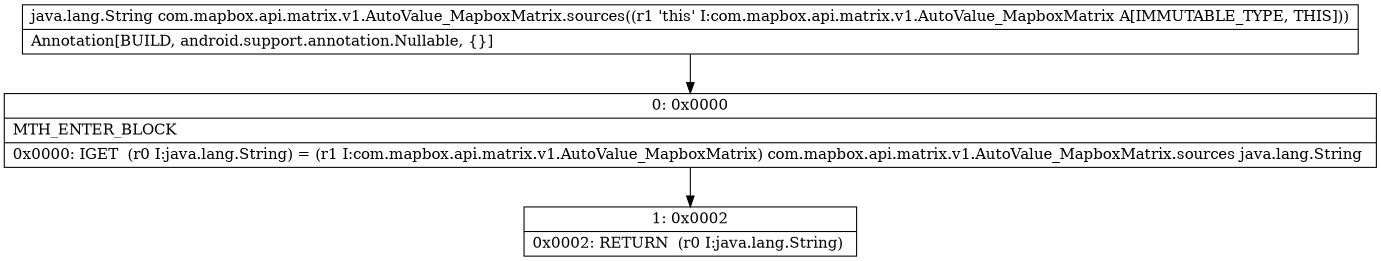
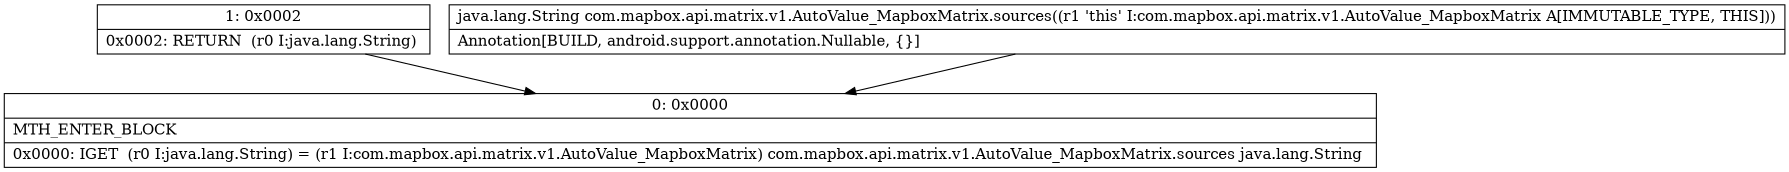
edge "0: 0x0000" -> "1: 0x0002": reversed
